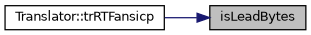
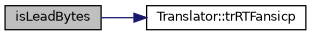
edge "Translator::trRTFansicp" -> "isLeadBytes": reversed
